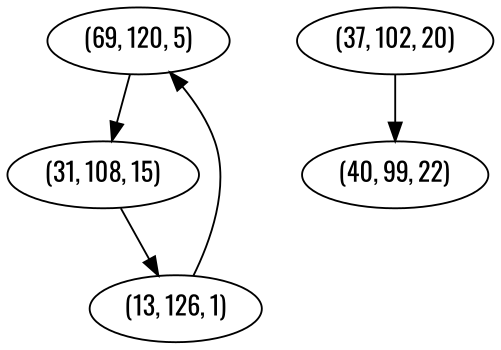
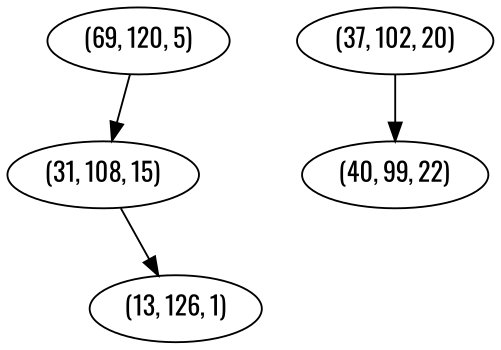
edge "(13, 126, 1)" -> "(69, 120, 5)": removed
